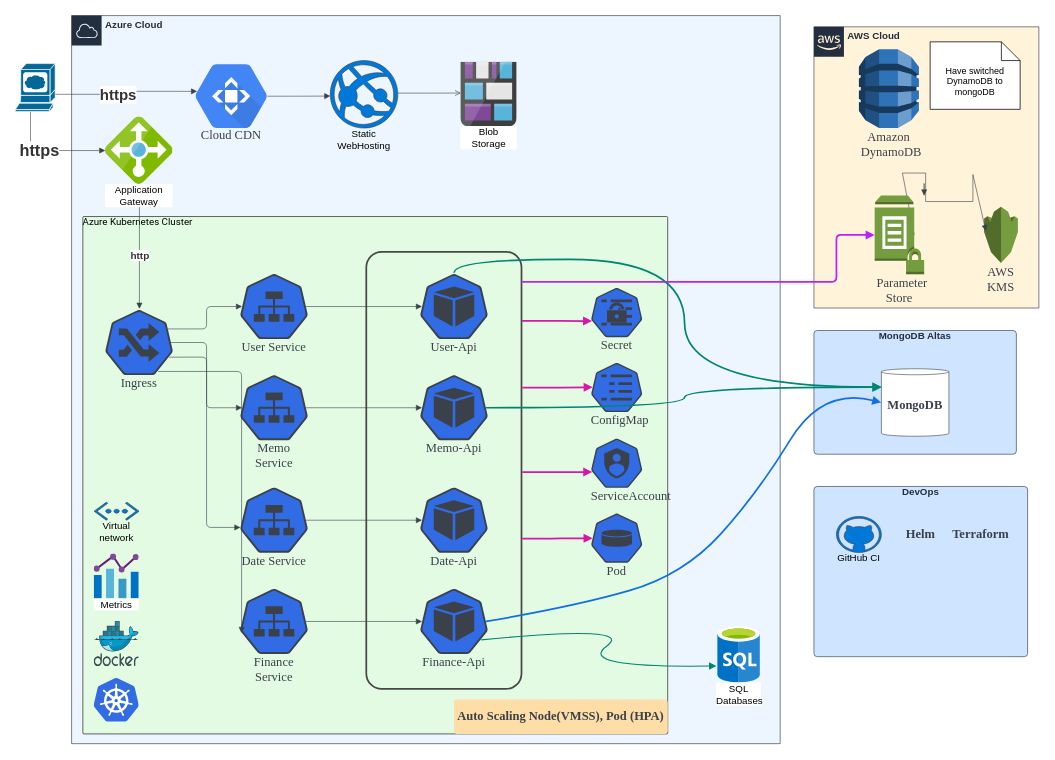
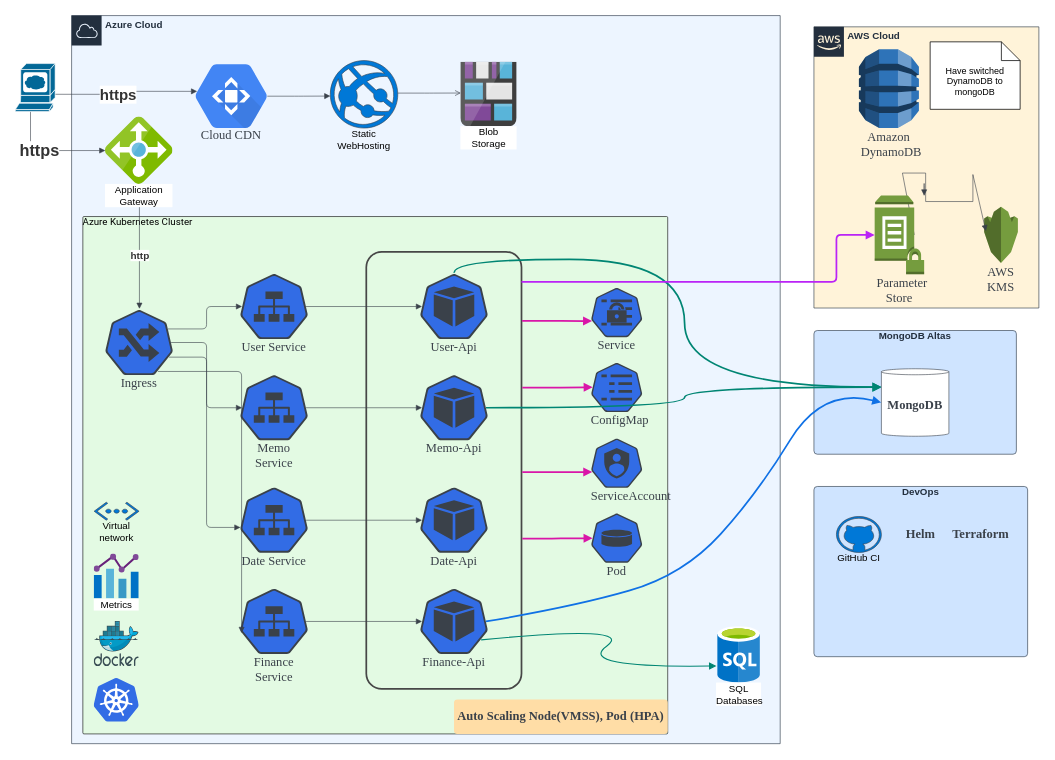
node "Secret": label "Secret" -> "Service"
